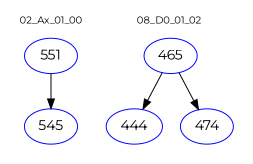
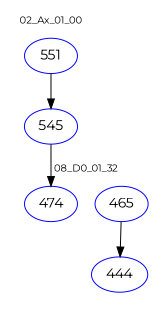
cluster "08_D0_01_02": label "08_D0_01_02" -> "08_D0_01_32"
edge "465" -> "474": now "545" -> "474"
